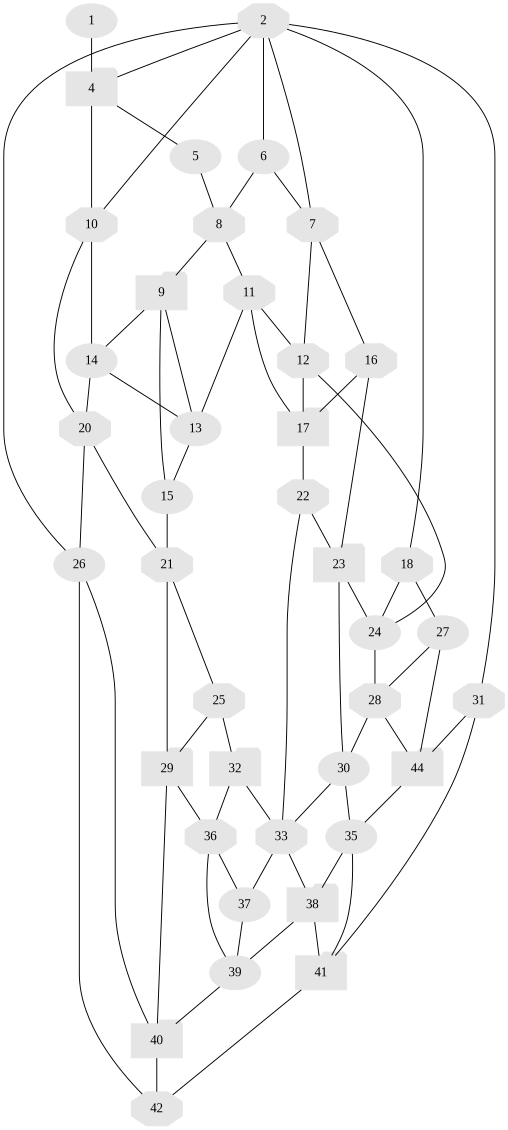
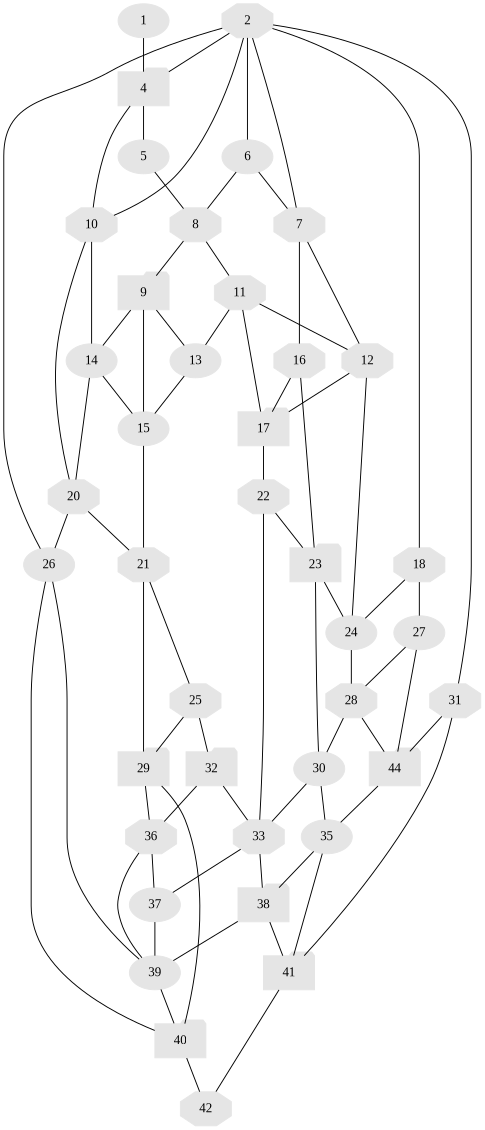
edge "14" -- "13": now "14" -- "15"
edge "26" -- "42": now "26" -- "39"
